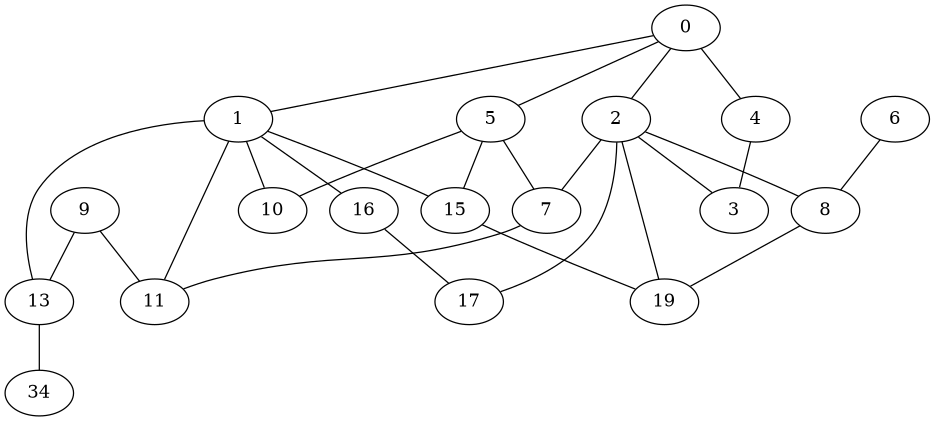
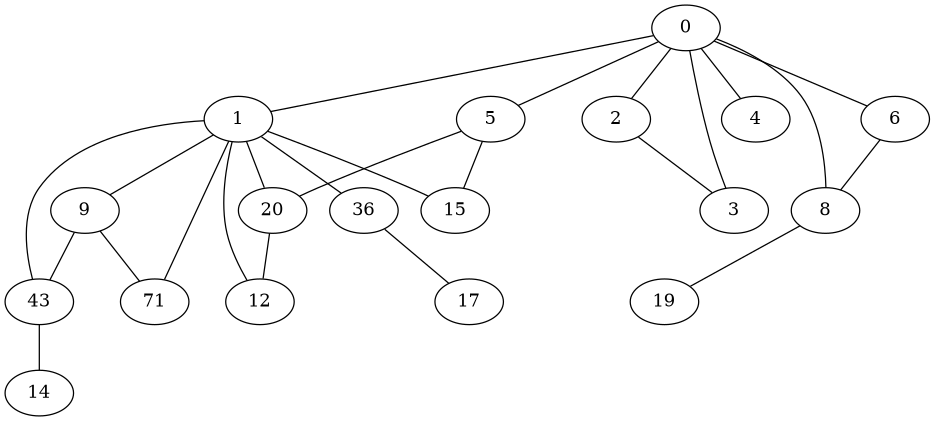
edge "0" -- "6": added
edge "2" -- "8": now "0" -- "8"
edge "4" -- "3": now "0" -- "3"
edge "1" -- "9": added
node "10": label "10" -> "20"
node "16": label "16" -> "36"
node "7": removed
edge "2" -- "19": removed
edge "2" -- "17": removed
edge "15" -- "19": removed
node "13": label "13" -> "43"
node "11": label "11" -> "71"
node "12": added
node "34": label "34" -> "14"
